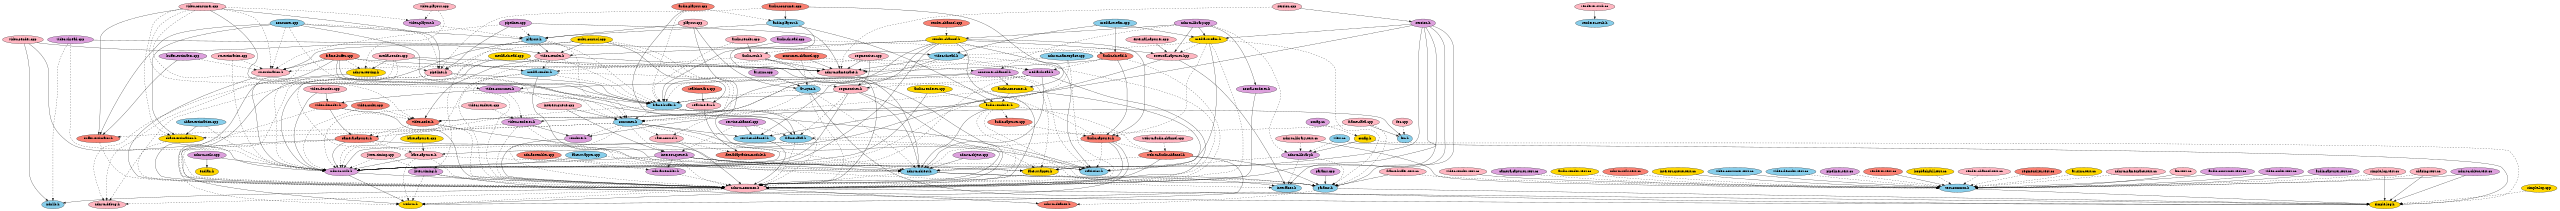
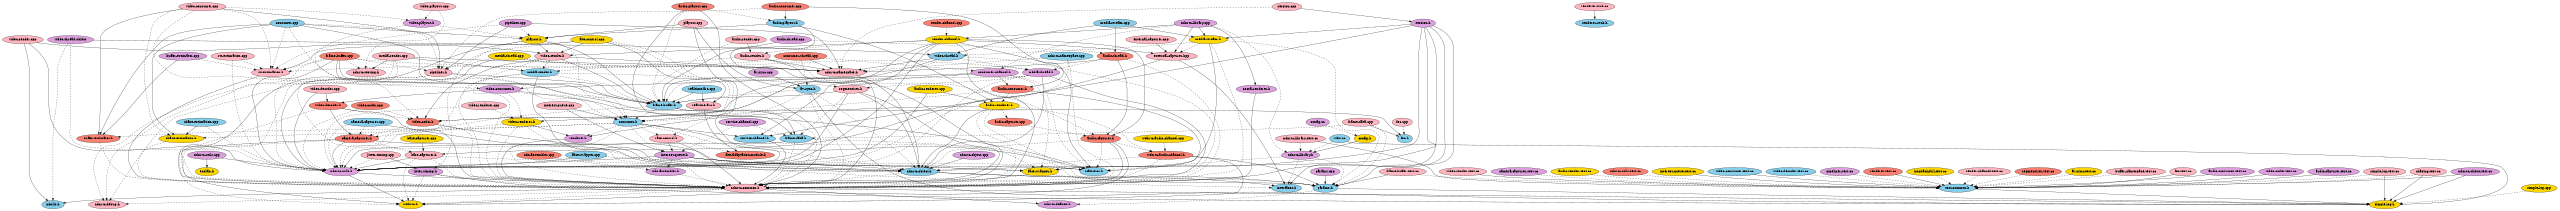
node "video-thread.cpp": label "video-thread.cpp" -> "video-thread.object"
node "playout.h": fillcolor skyblue -> gold
node "coder-control.cpp": label "coder-control.cpp" -> "rate-control.cpp"
node "audio-stub.h": label "audio-stub.h" -> "audio-sender.h"
node "consumer-channel.cpp": label "consumer-channel.cpp" -> "consumer-thread.cpp"
node "segmentizer.cpp": removed
edge "playout.h" -> "frame-buffer.h": style dashed -> solid
edge "frame-buffer.cpp" -> "rtt-estimation.h": style solid -> dashed
edge "frame-buffer.cpp" -> "ndnrtc-namespace.h": style solid -> dashed
node "ndnrtc-testing.h": fillcolor gold -> lightpink
edge "video-sender.h" -> "frame-buffer.h": style dashed -> solid
edge "video-consumer.cpp" -> "video-coder.h": now "video-playout.h" -> "video-coder.h"
edge "video-consumer.cpp" -> "frame-buffer.h": now "realtime-arc.cpp" -> "frame-buffer.h"
node "realtime-arc.cpp": fillcolor salmon -> skyblue
node "audio-consumer.h": fillcolor gold -> salmon
edge "media-stream.h" -> "audio-capturer.h": removed
node "camera-capturer.cpp": added
node "video-renderer.h": fillcolor plum -> gold
edge "service-channel.cpp" -> "service-channel.h": removed
node "webrtc-audio-channel.cpp": fillcolor lightpink -> gold
edge "config.h" -> "simple-log.h": removed
edge "rate-control.h" -> "interest-queue.h": added
edge "jitter-timing.cpp" -> "jitter-timing.h": style dashed -> solid
node "ndnrtc-namespace-test.cc": label "ndnrtc-namespace-test.cc" -> "buffer-namespace-test.cc"
edge "ndnrtc-testing.h" -> "ndnrtc-common.h": now "audio-playout.cpp" -> "ndnrtc-common.h"
edge "webrtc-audio-channel.h" -> "ndnrtc-common.h": style solid -> dashed
node "ndnrtc-defines.h": fillcolor salmon -> plum
